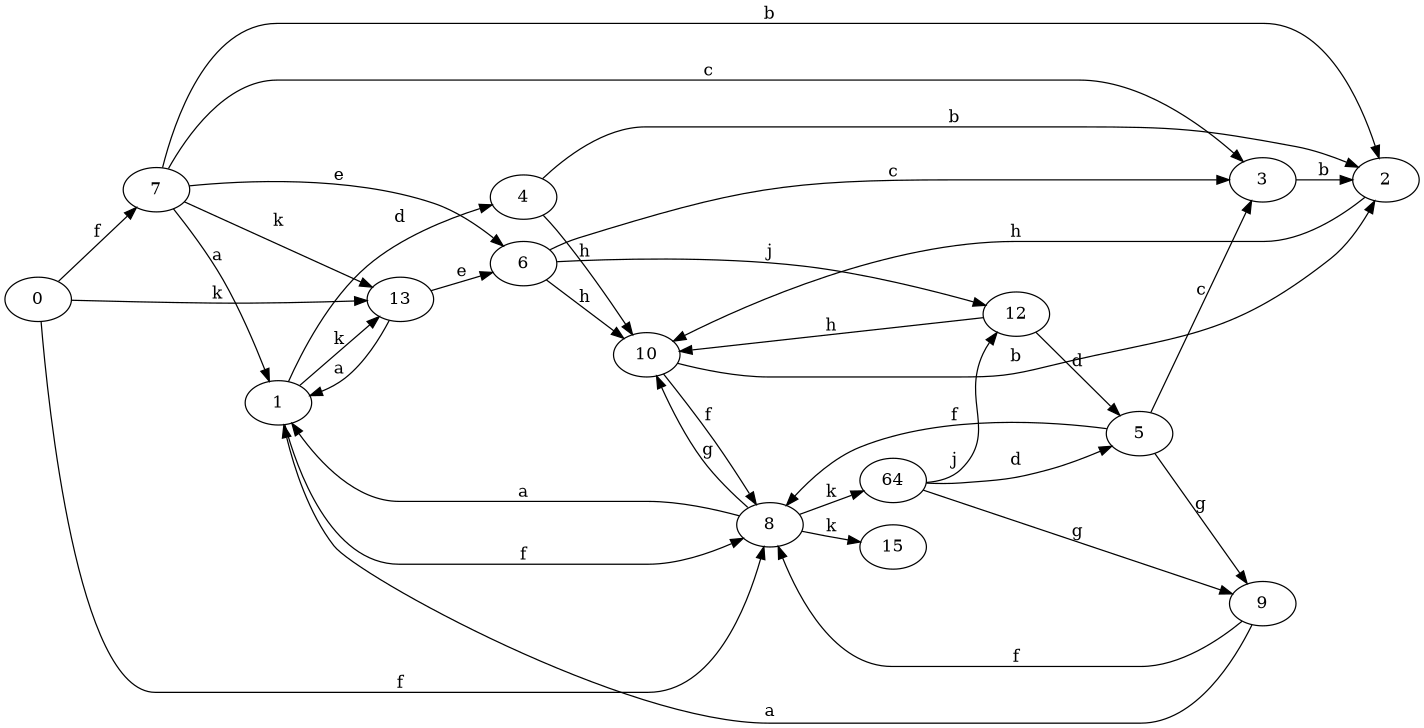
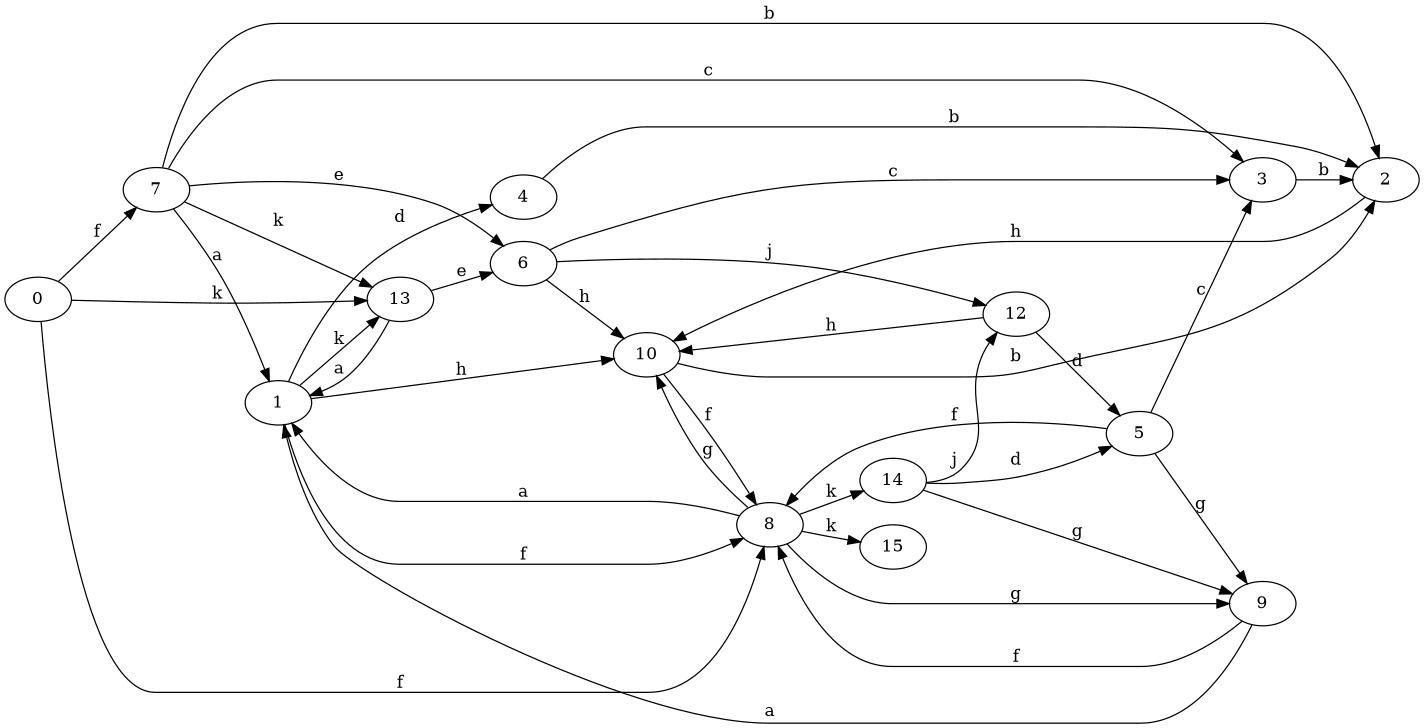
edge "4" -> "10": now "1" -> "10"
node "64": label "64" -> "14"
edge "8" -> "9": added, label "g"
